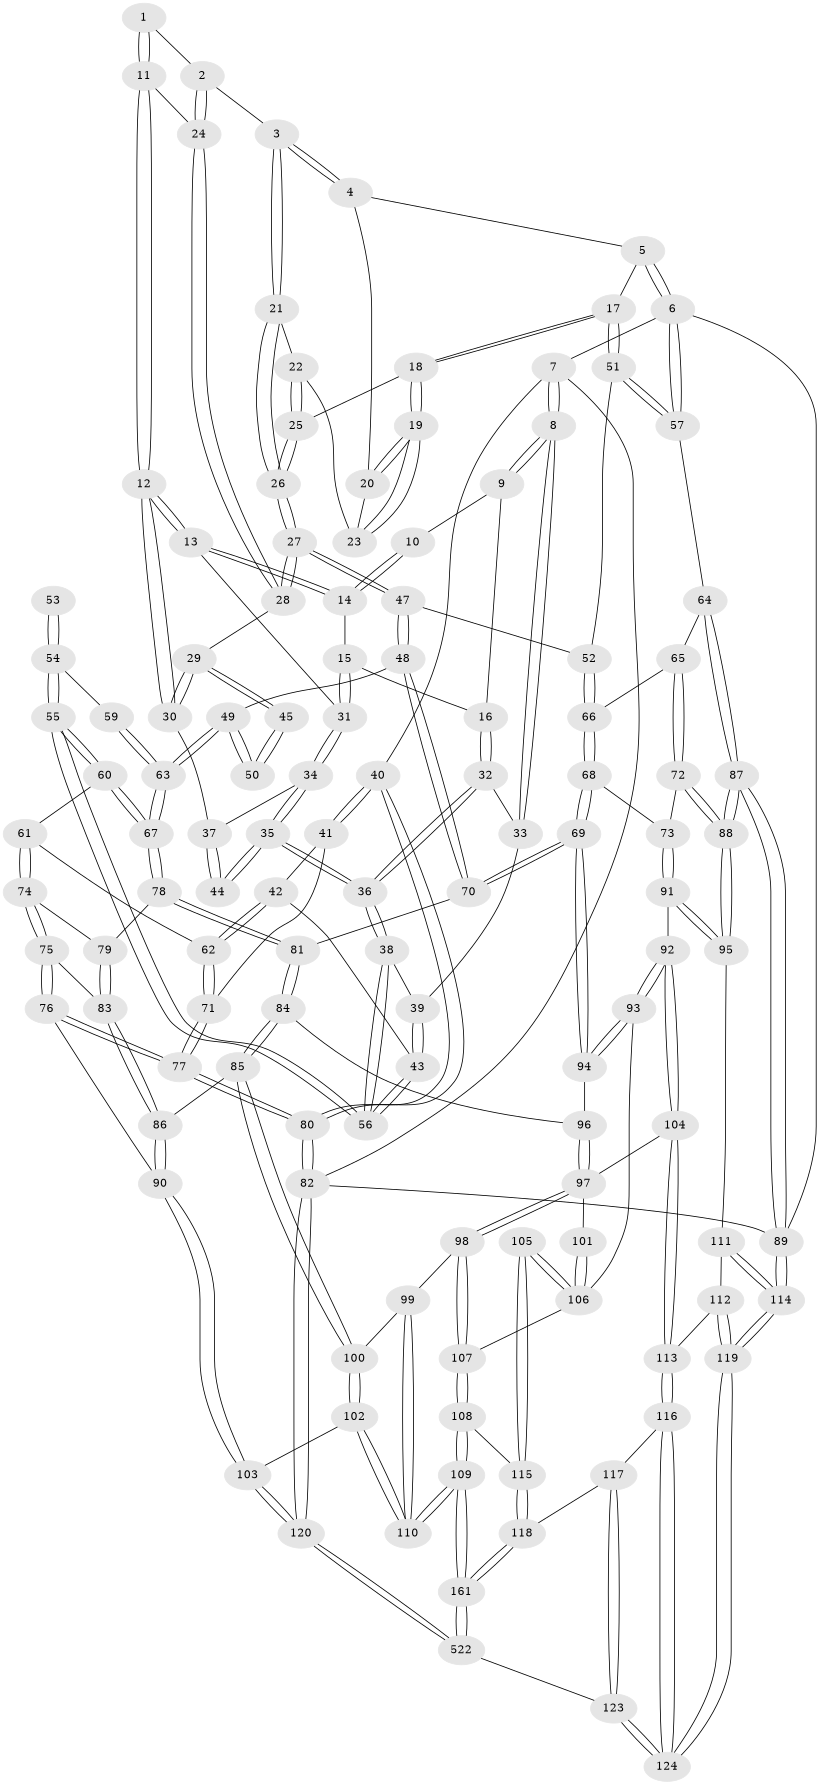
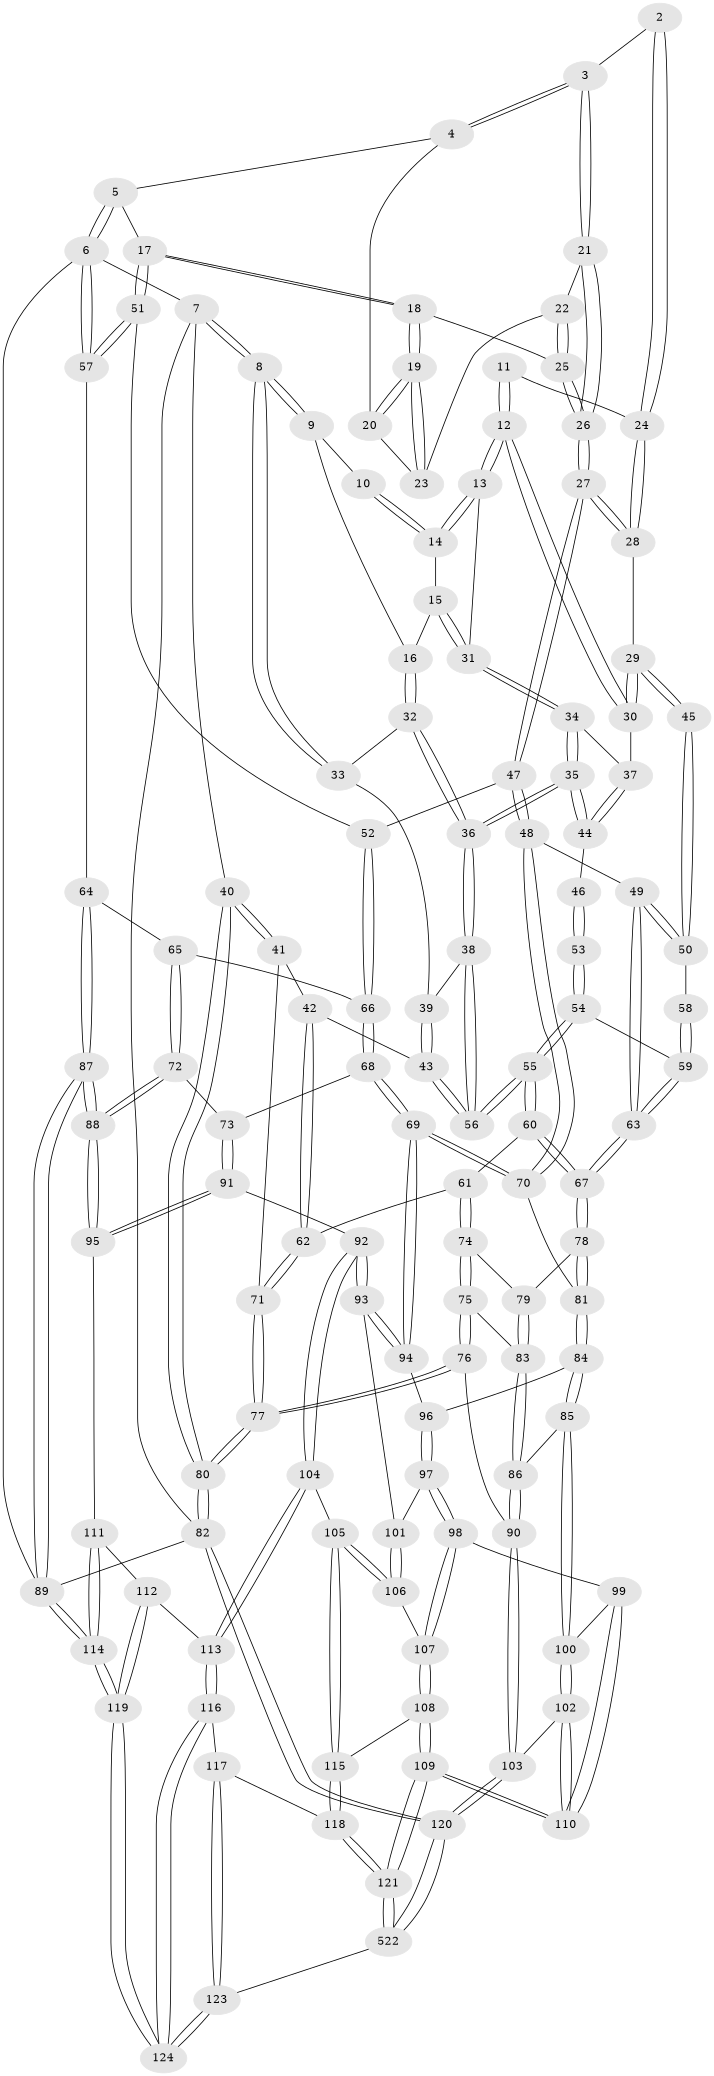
node "1": removed
node "46": added
node "58": added
edge "104" -- "97": now "104" -- "105"
edge "93" -- "106": now "93" -- "101"
node "161": label "161" -> "121"
